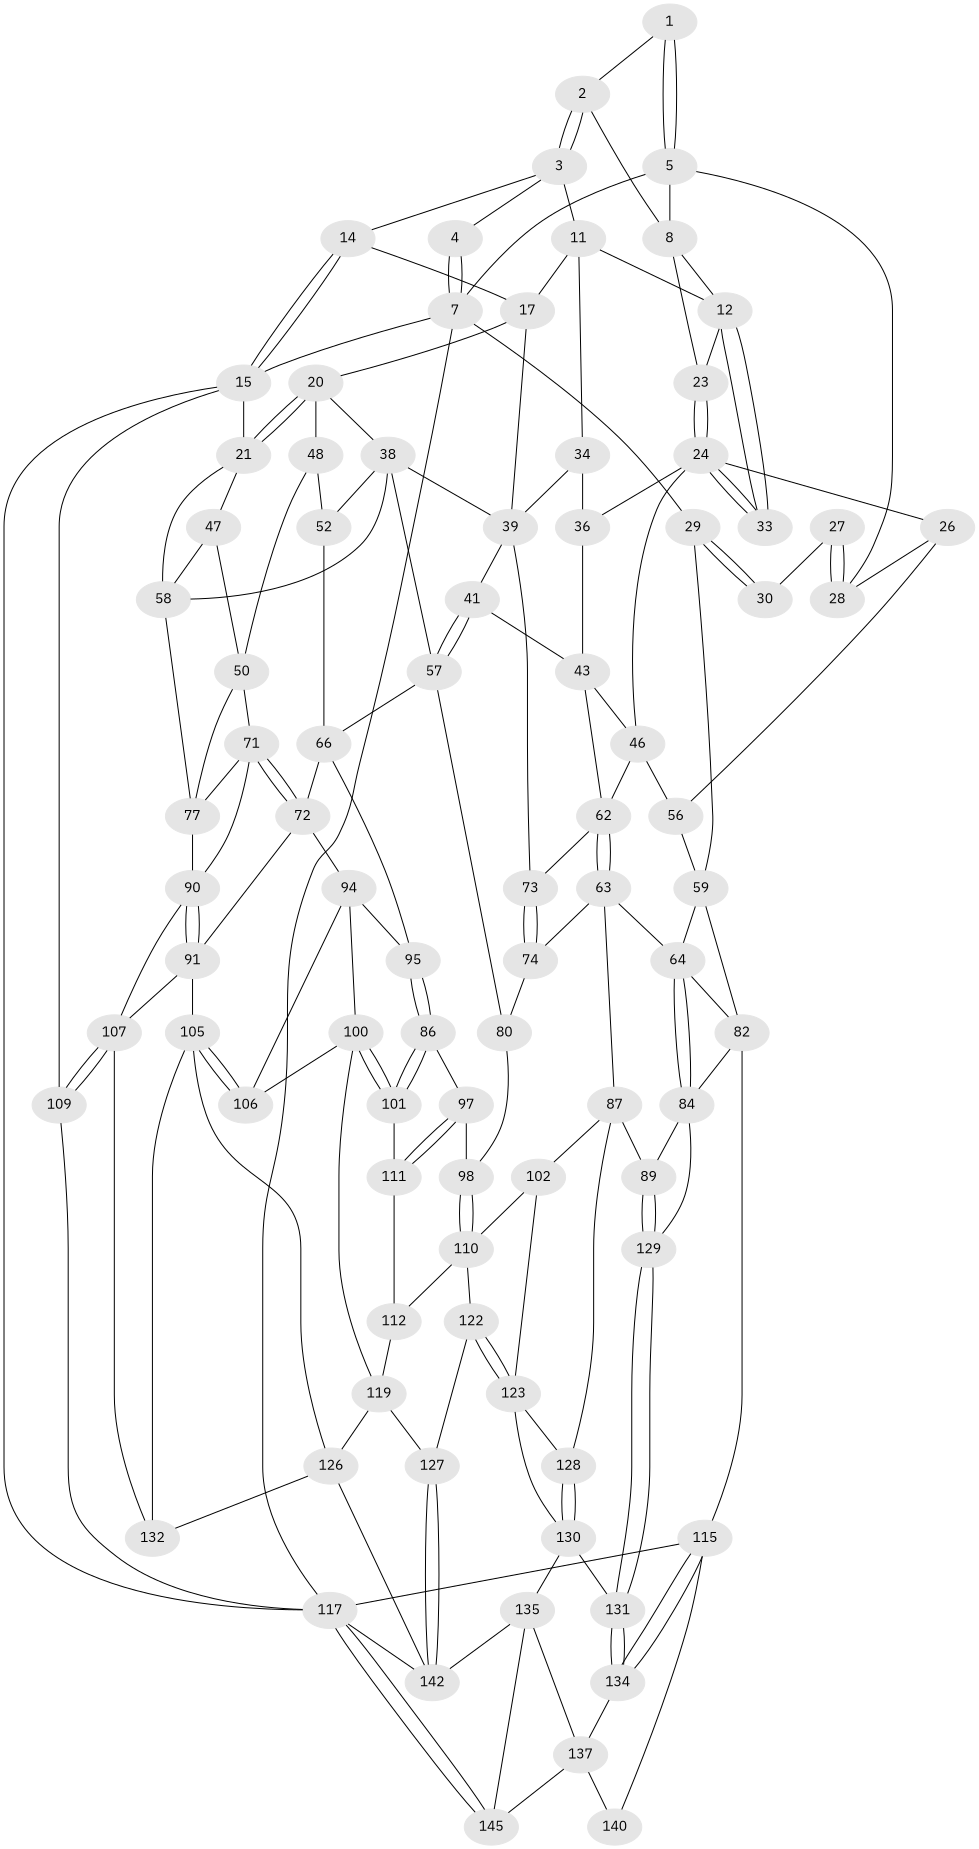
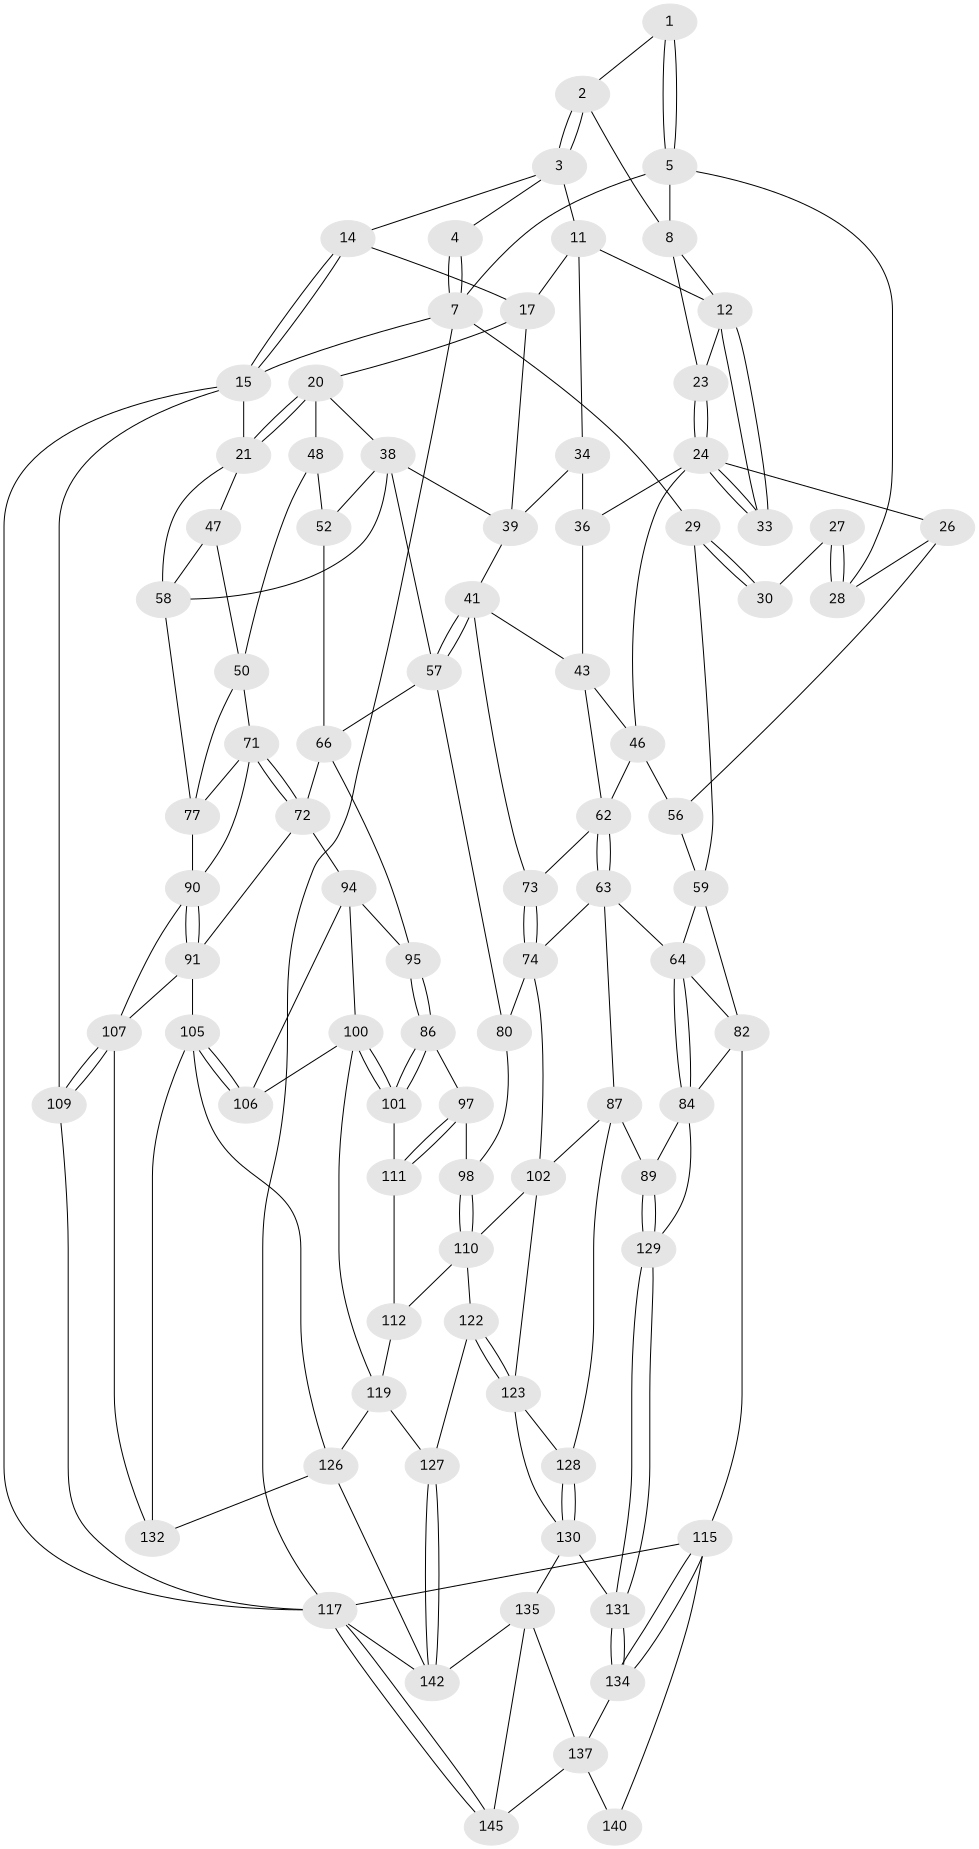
edge "39" -- "73": now "41" -- "73"
edge "74" -- "102": added
